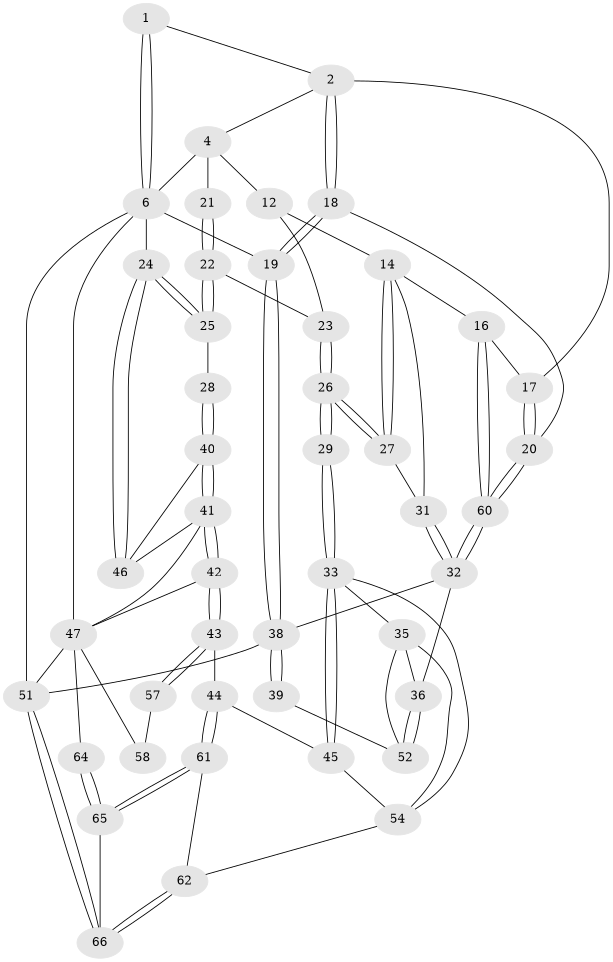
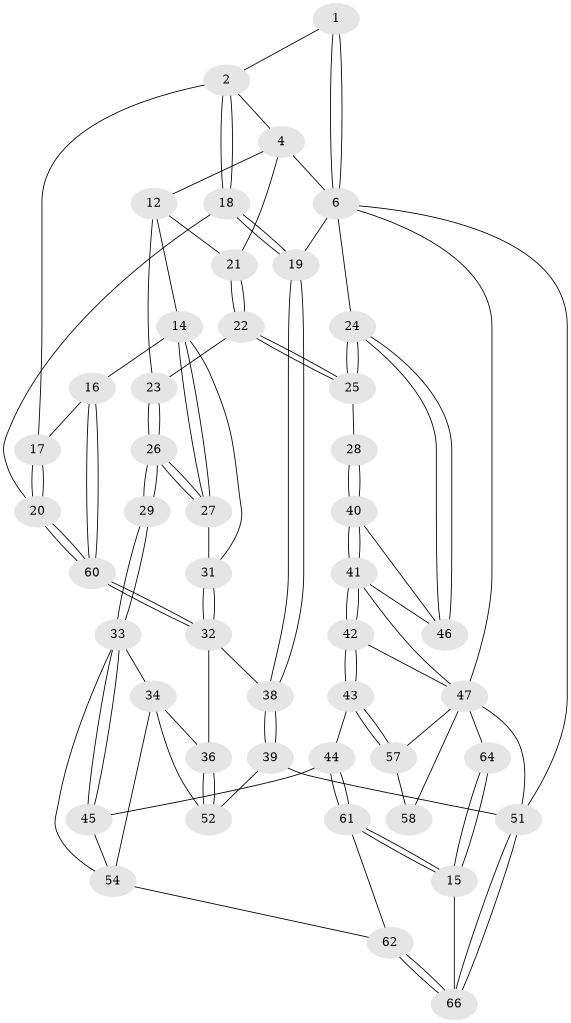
edge "12" -- "21": added
node "35": label "35" -> "34"
edge "38" -- "51": now "39" -- "51"
edge "47" -- "57": added
node "65": label "65" -> "15"
